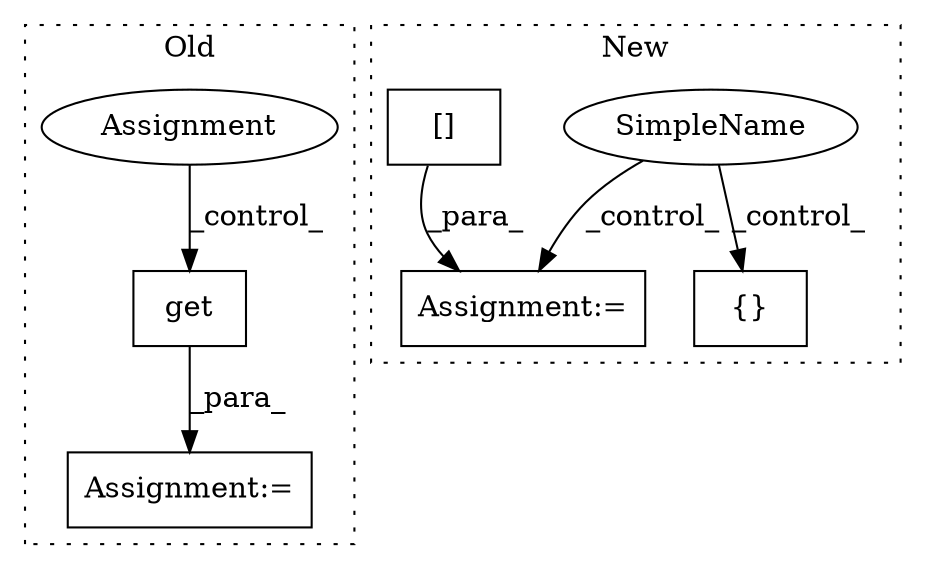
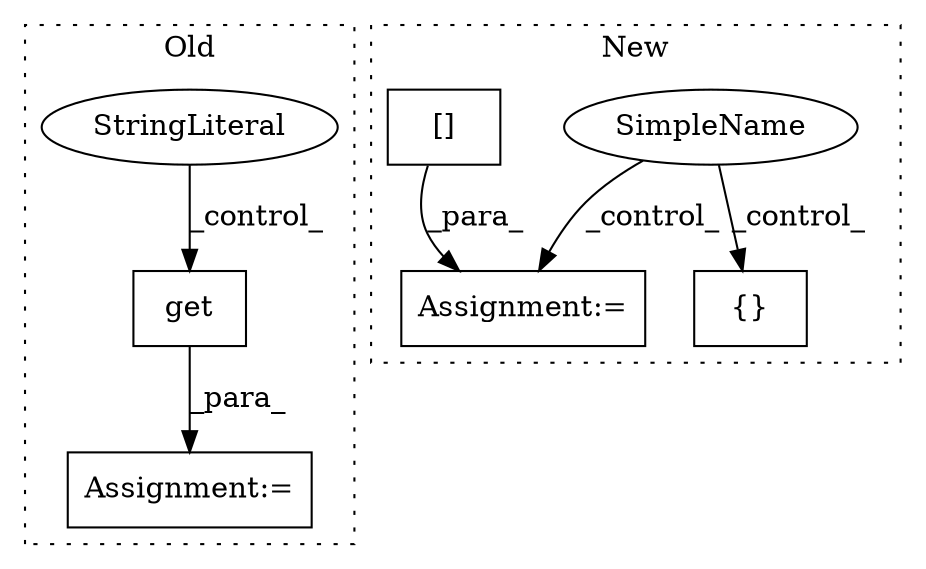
node "Assignment": label "Assignment" -> "StringLiteral"
